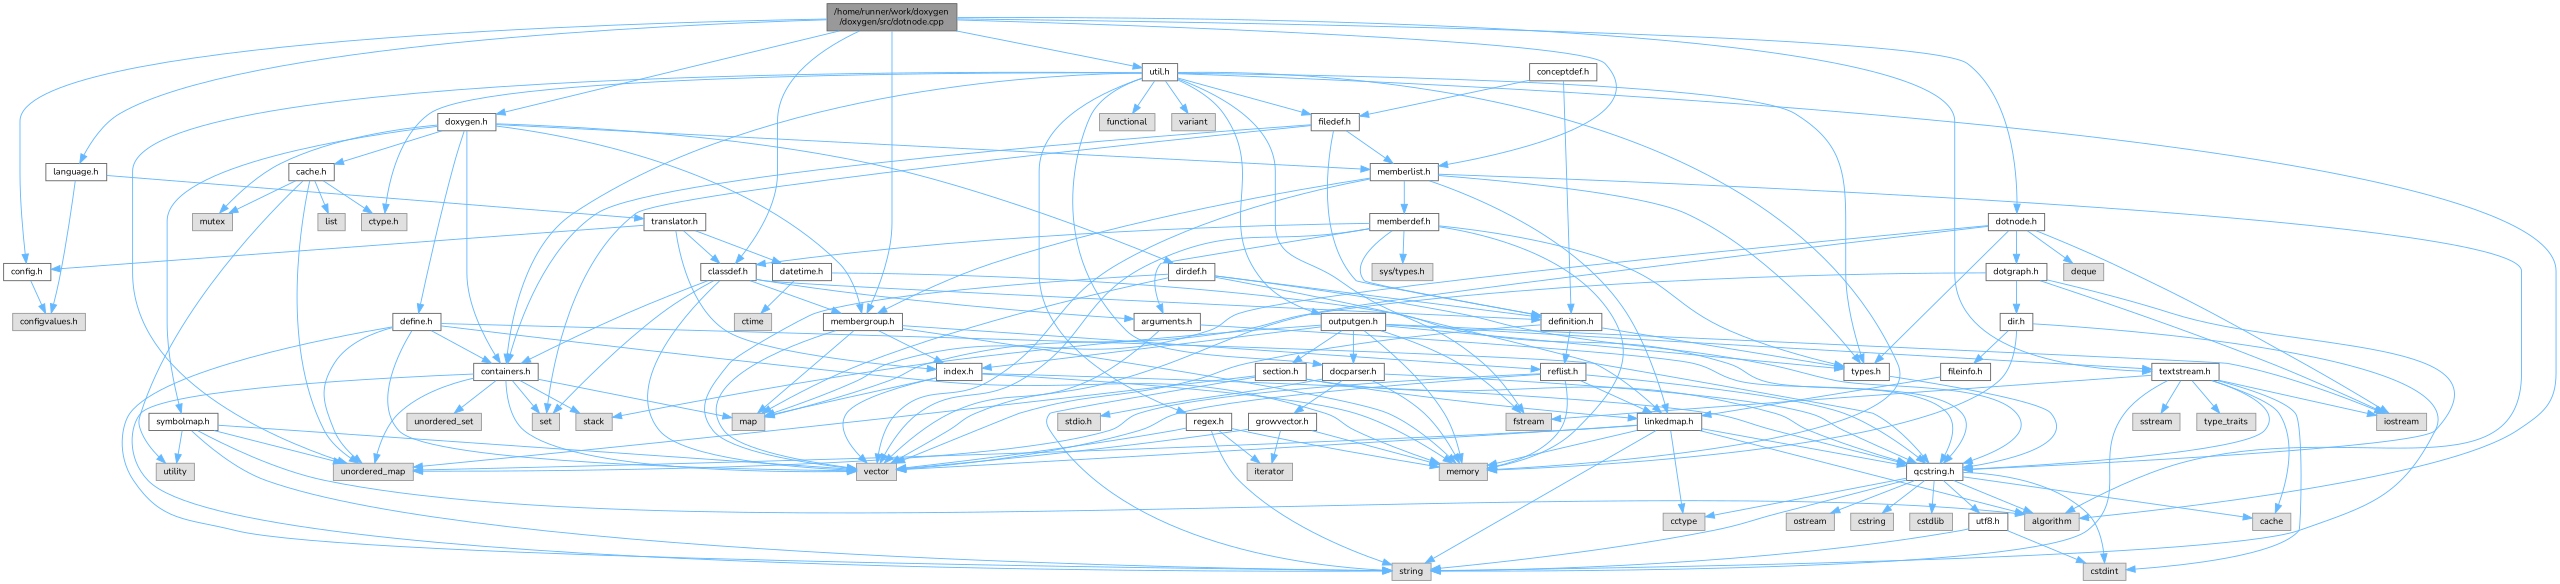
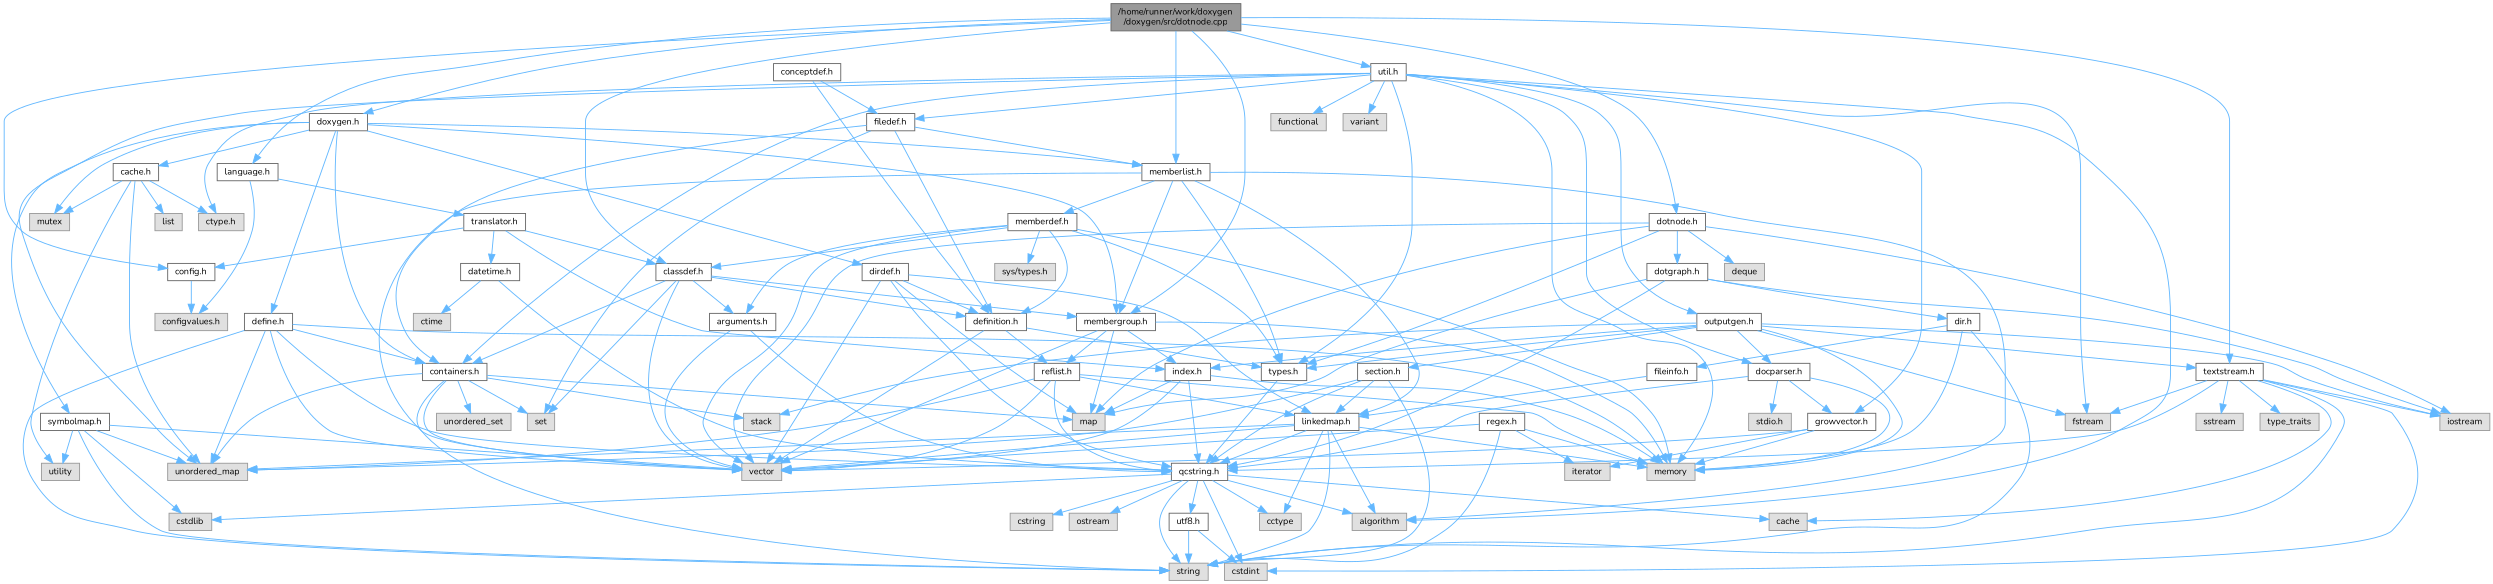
edge "util.h" -> "regex.h": now "util.h" -> "growvector.h"
edge "symbolmap.h" -> "algorithm": now "symbolmap.h" -> "cstdlib"
